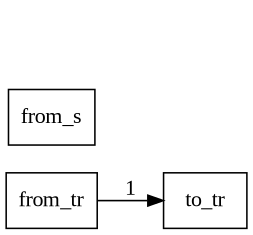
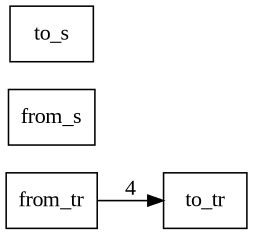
node "to_s": added
edge "from_tr" -> "to_tr": label "1" -> "4"
